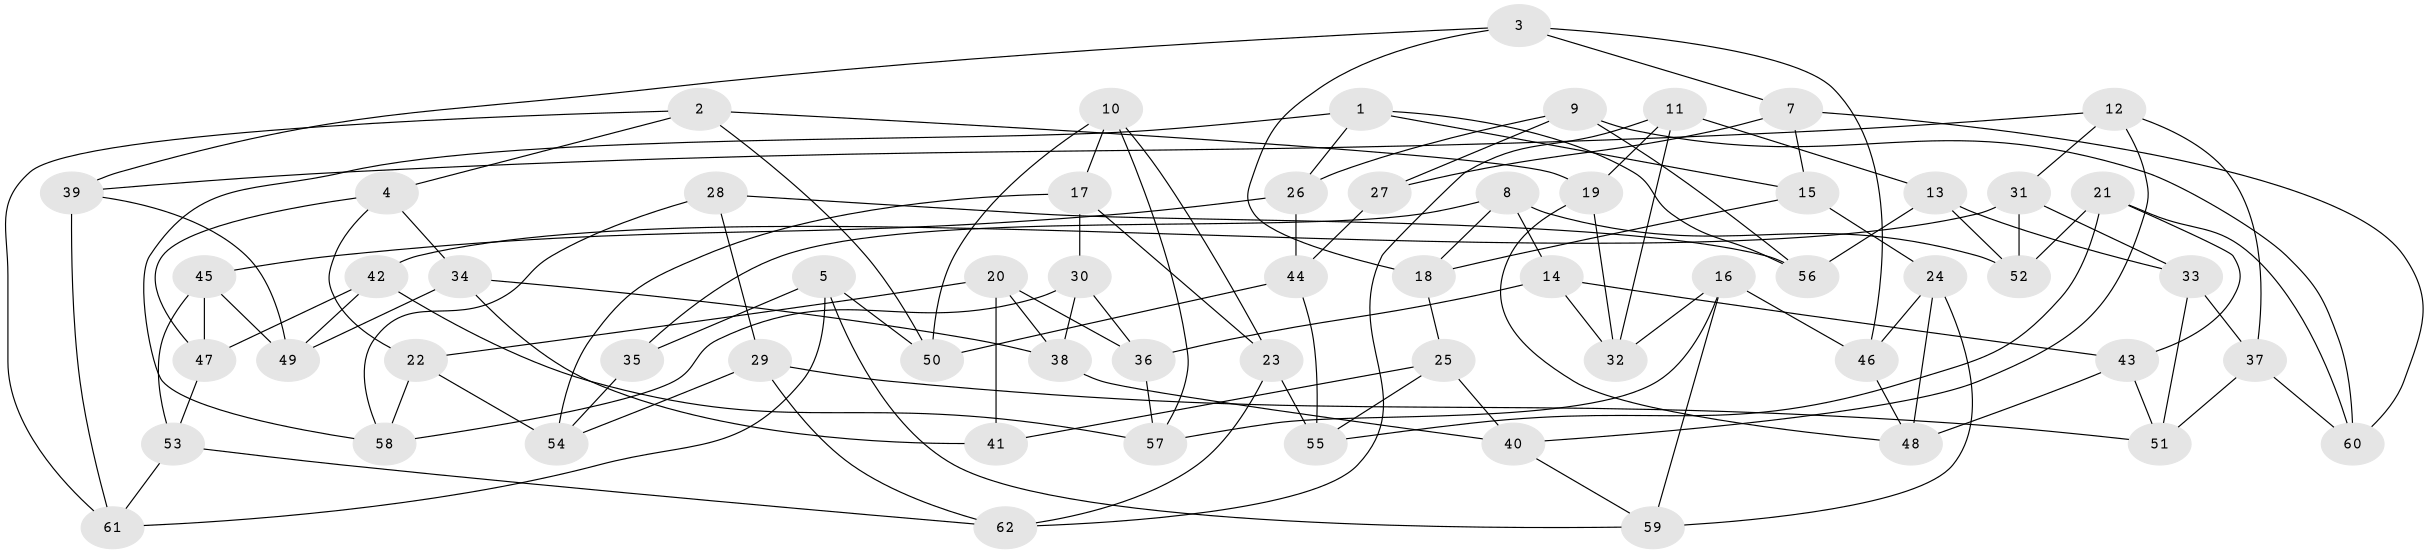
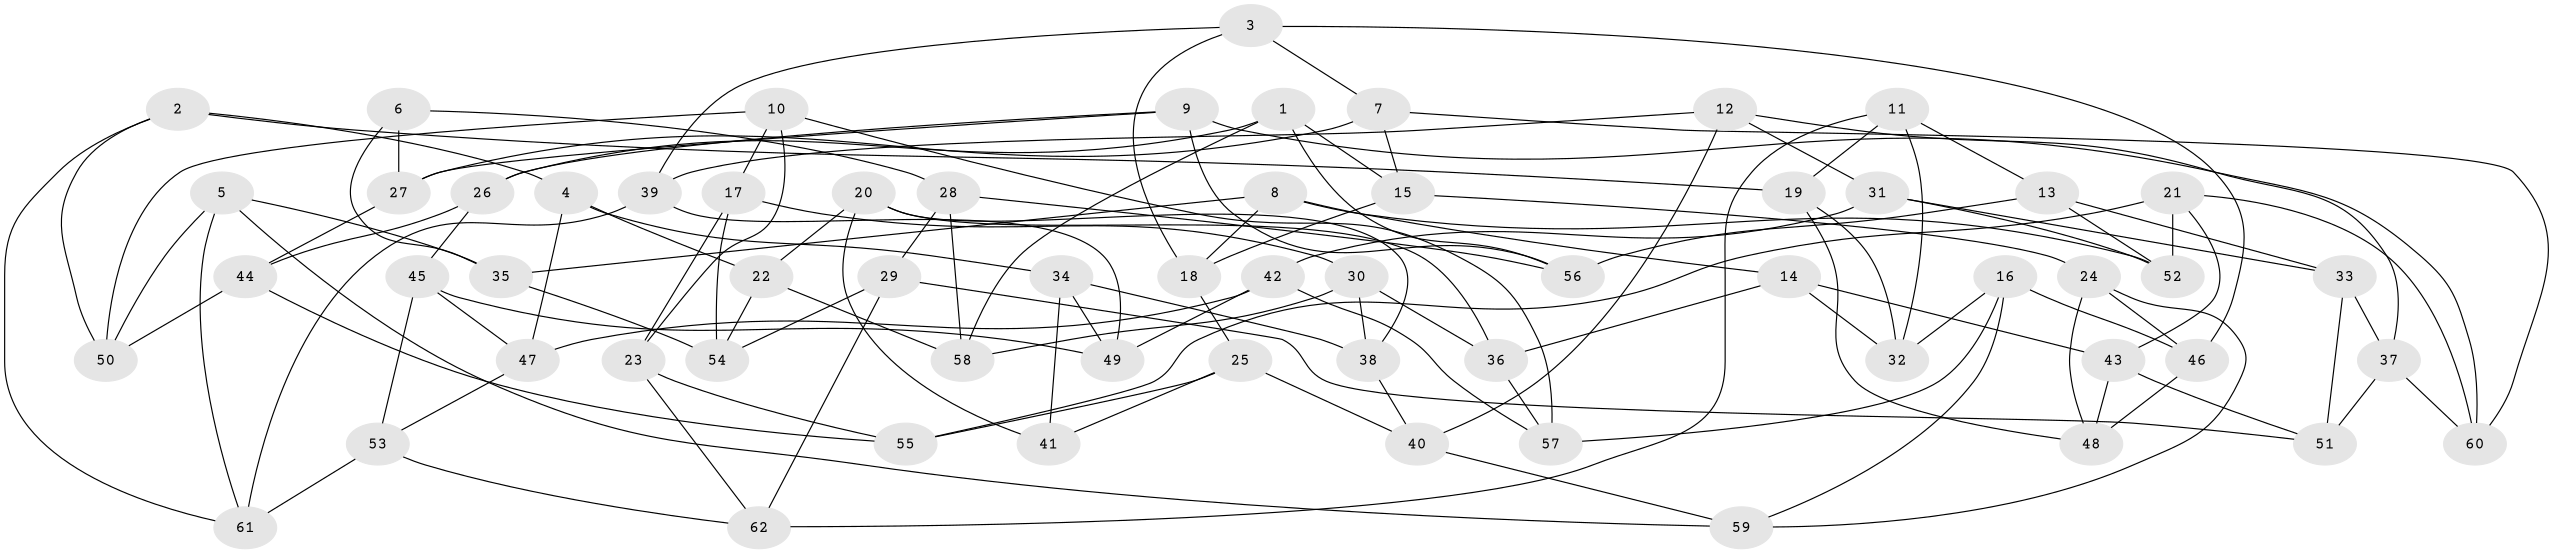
node "6": added
